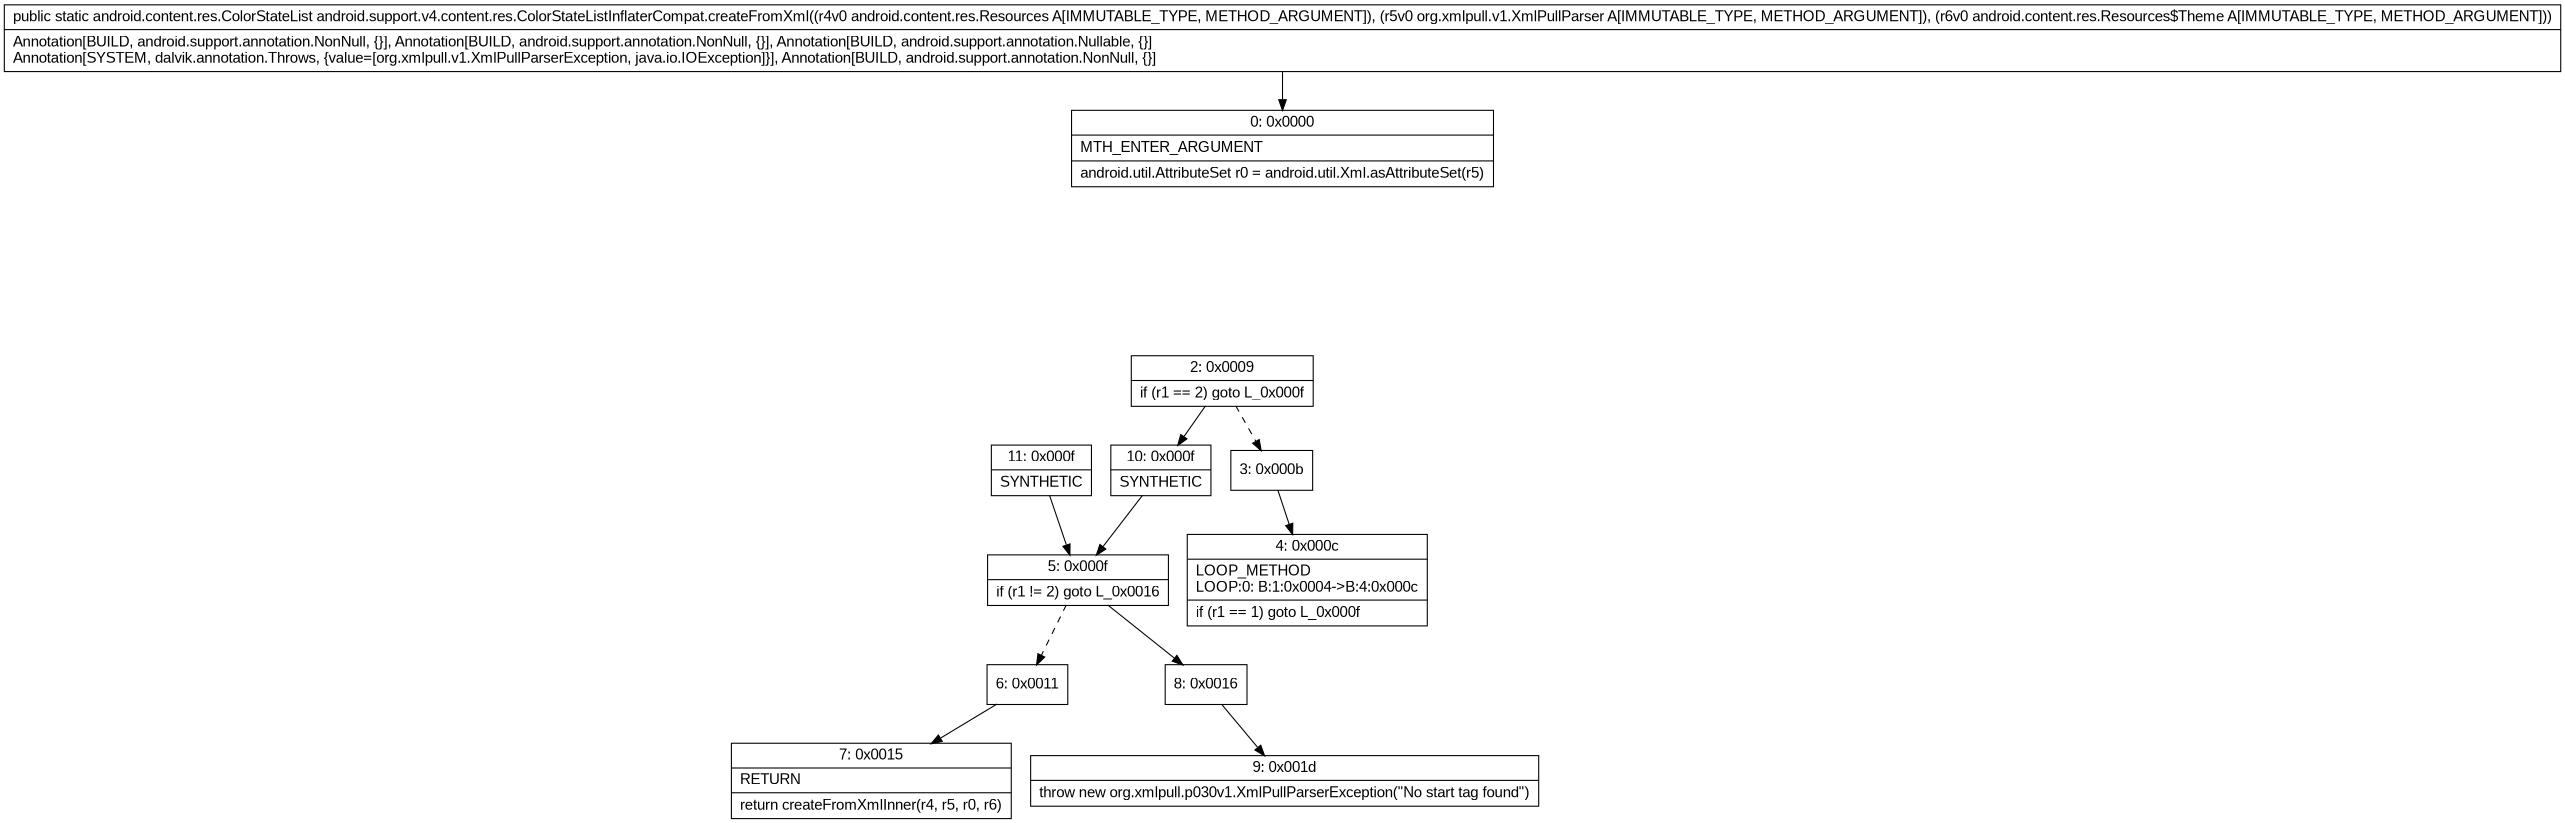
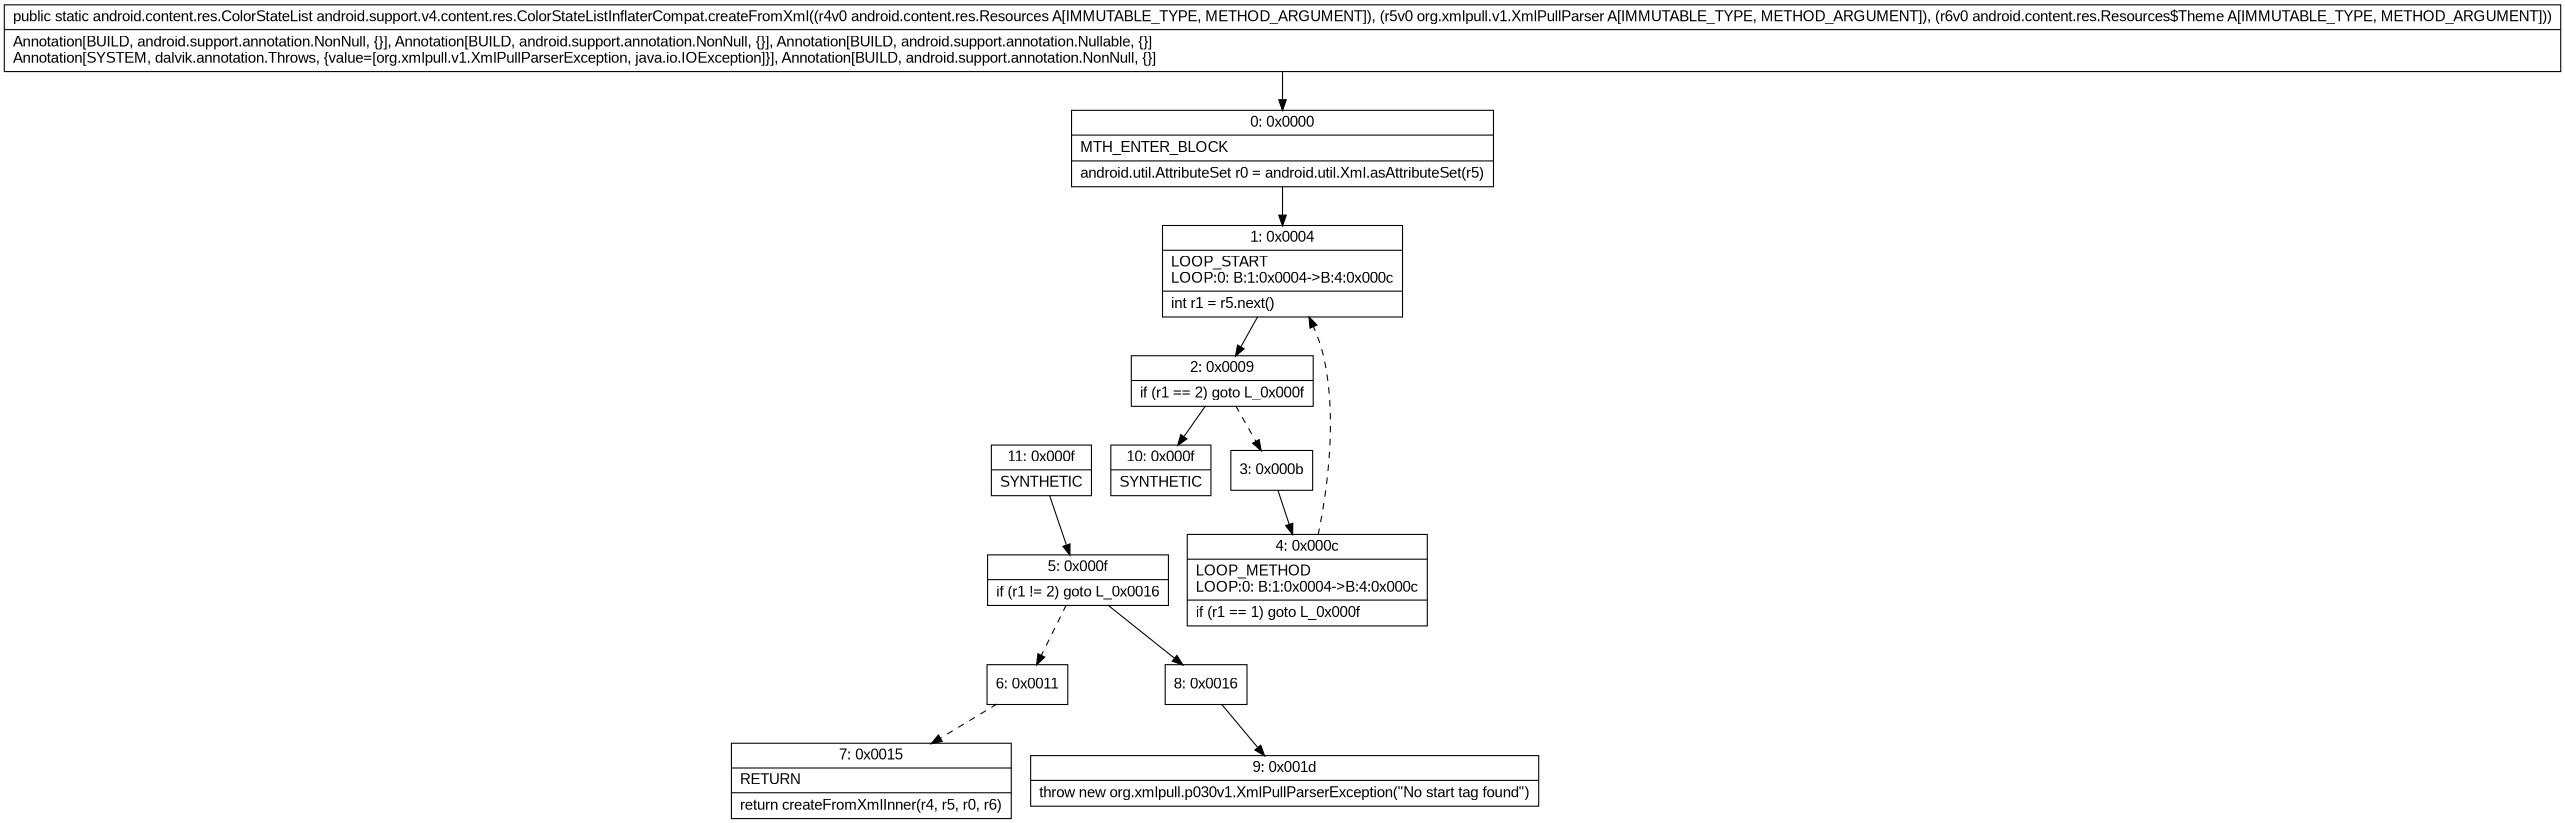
node "0: 0x0000": text "MTH_ENTER_ARGUMENT" -> "MTH_ENTER_BLOCK"
node "1: 0x0004": added
edge "10: 0x000f" -> "5: 0x000f": removed
edge "6: 0x0011" -> "7: 0x0015": style solid -> dashed
